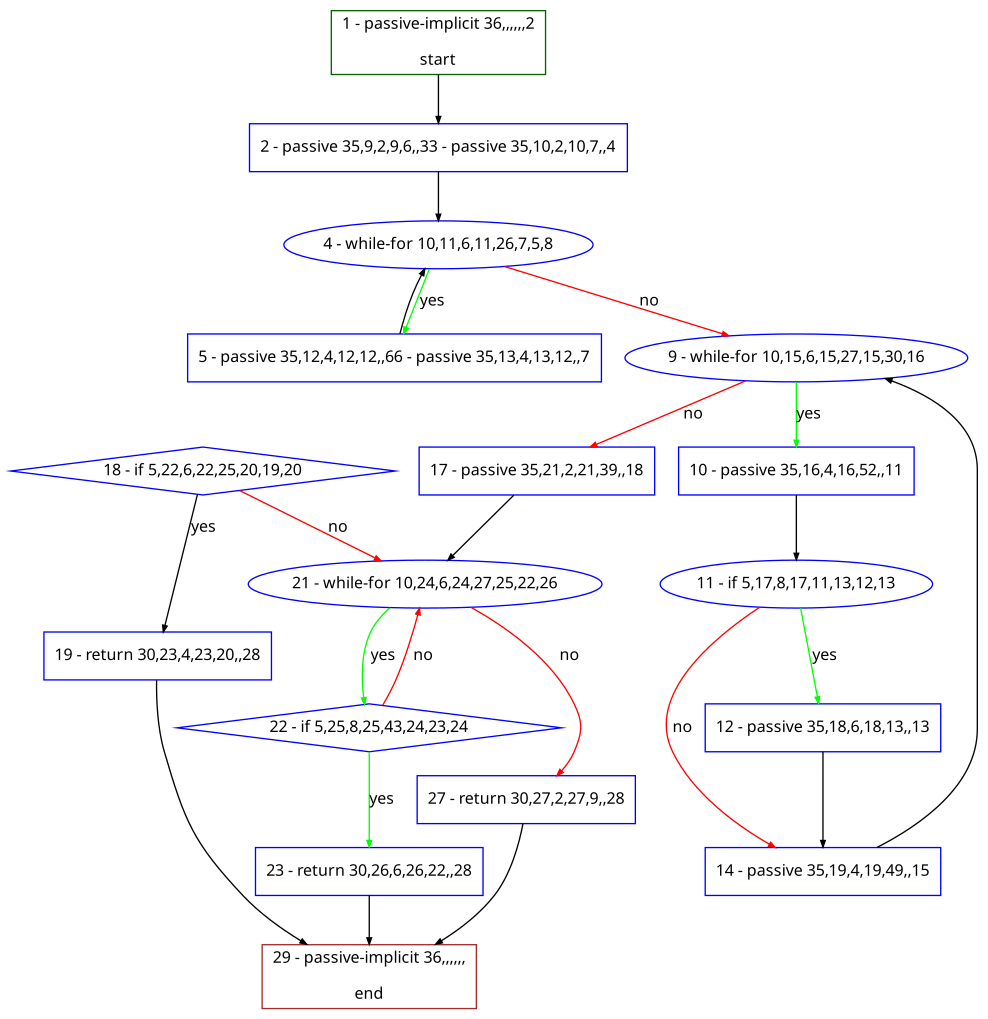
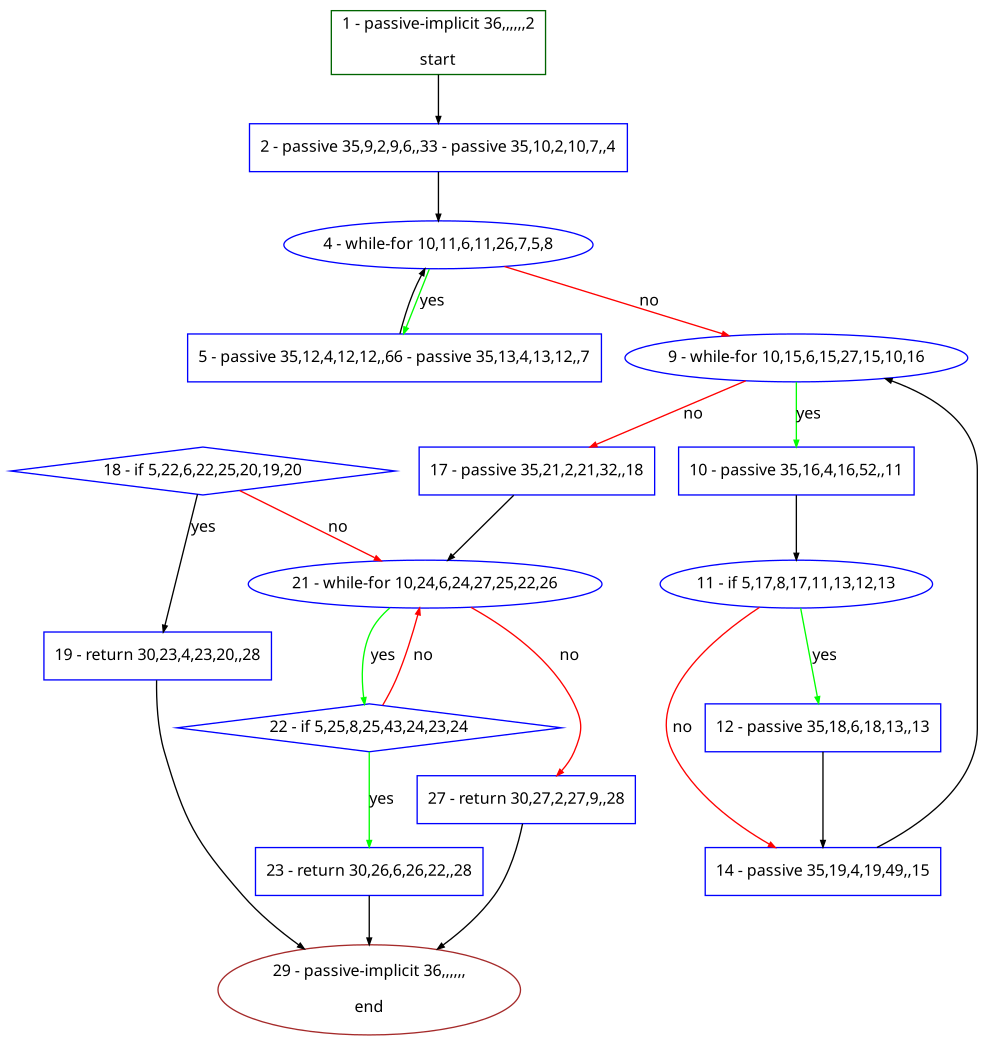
node "9 - while-for 10,15,6,15,27,15,30,16": label "9 - while-for 10,15,6,15,27,15,30,16" -> "9 - while-for 10,15,6,15,27,15,10,16"
node "17 - passive 35,21,2,21,39,,18": label "17 - passive 35,21,2,21,39,,18" -> "17 - passive 35,21,2,21,32,,18"
node "29 - passive-implicit 36,,,,,, end": shape box -> ellipse
